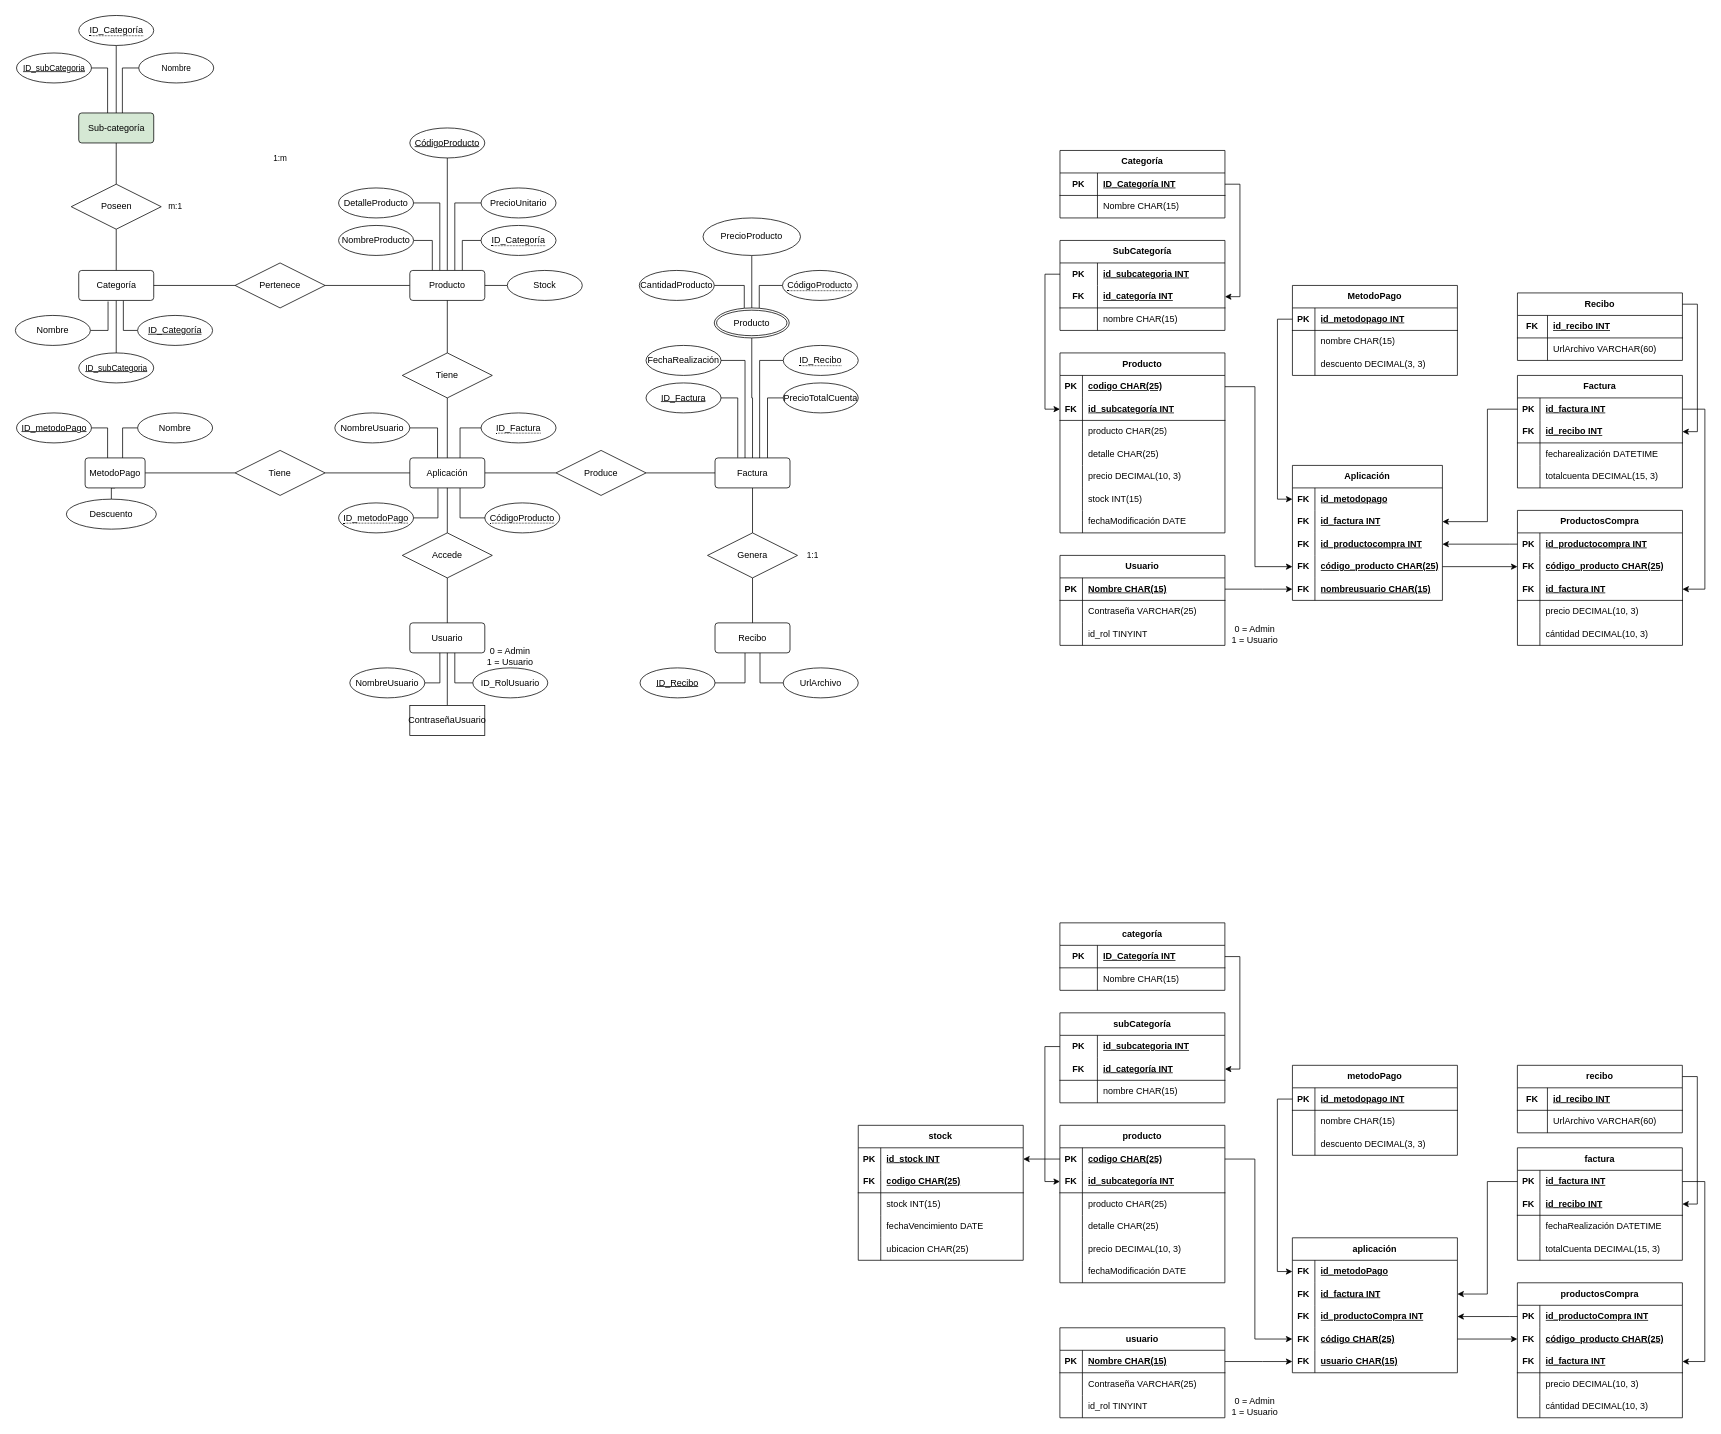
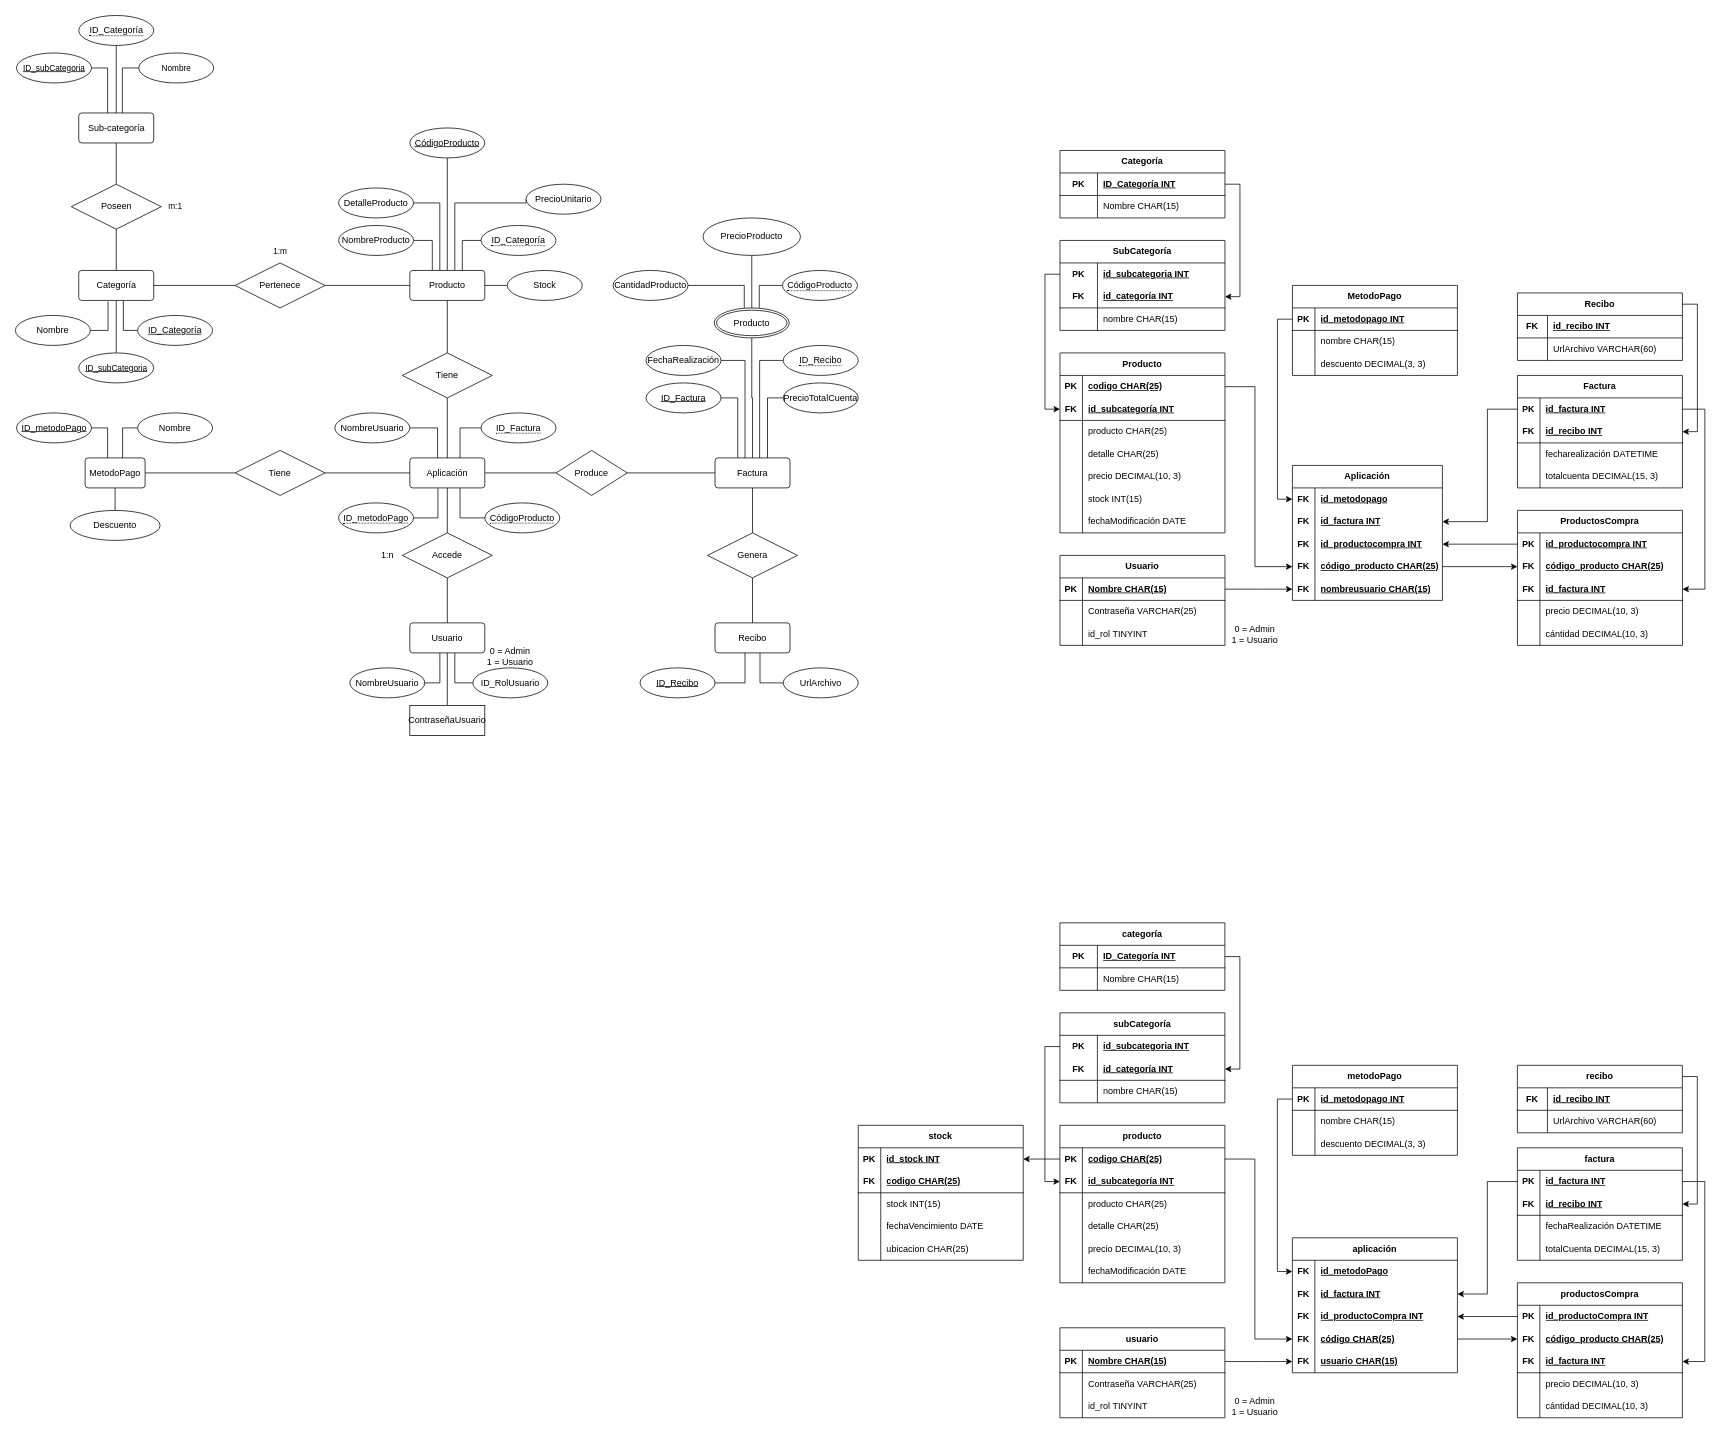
node "Sub-categoría": fillcolor #d5e8d4 -> #ffffff
node "1:m": moved (280, 158) -> (280, 252)
node "PrecioUnitario": moved (519, 203) -> (564, 199)
node "CantidadProducto": moved (677, 285) -> (651, 285)
node "Produce": size 90x45 -> 71x45
node "Descuento": moved (111, 514) -> (115, 525)
node "1:n": added
node "1:1": removed
